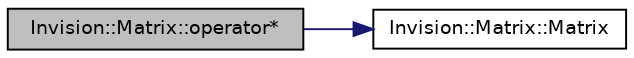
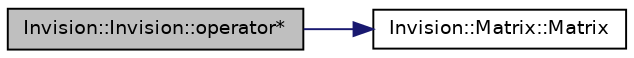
node "Invision::Matrix::operator*": label "Invision::Matrix::operator*" -> "Invision::Invision::operator*"
